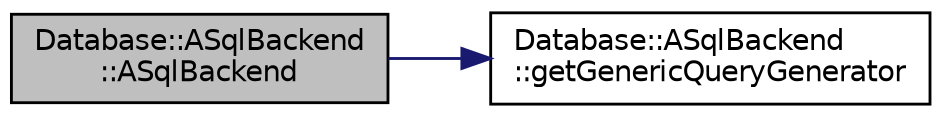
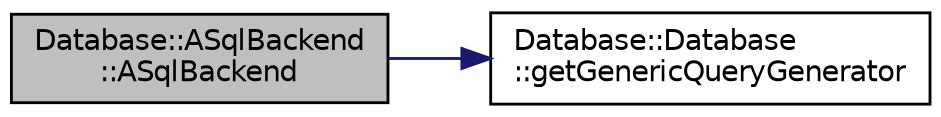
node "Database::ASqlBackend ::getGenericQueryGenerator": label "Database::ASqlBackend ::getGenericQueryGenerator" -> "Database::Database ::getGenericQueryGenerator"
